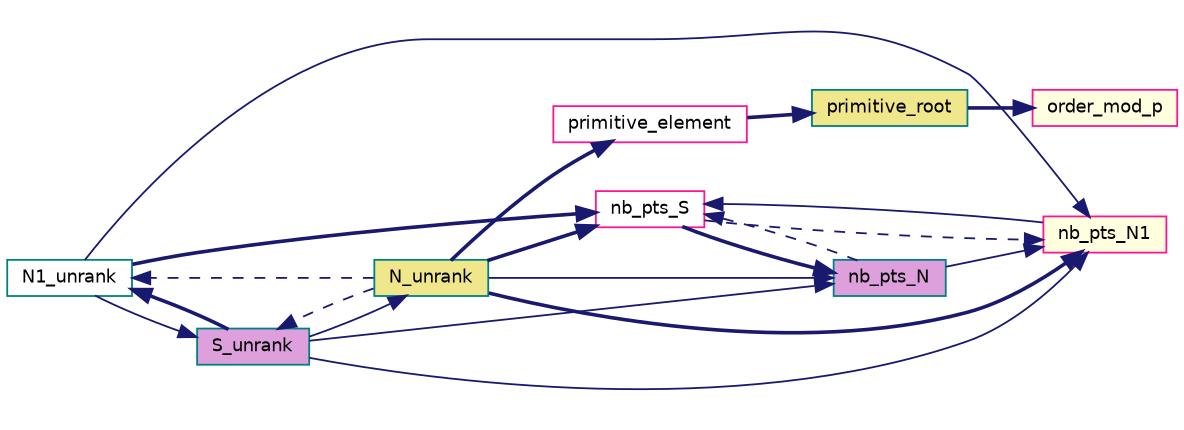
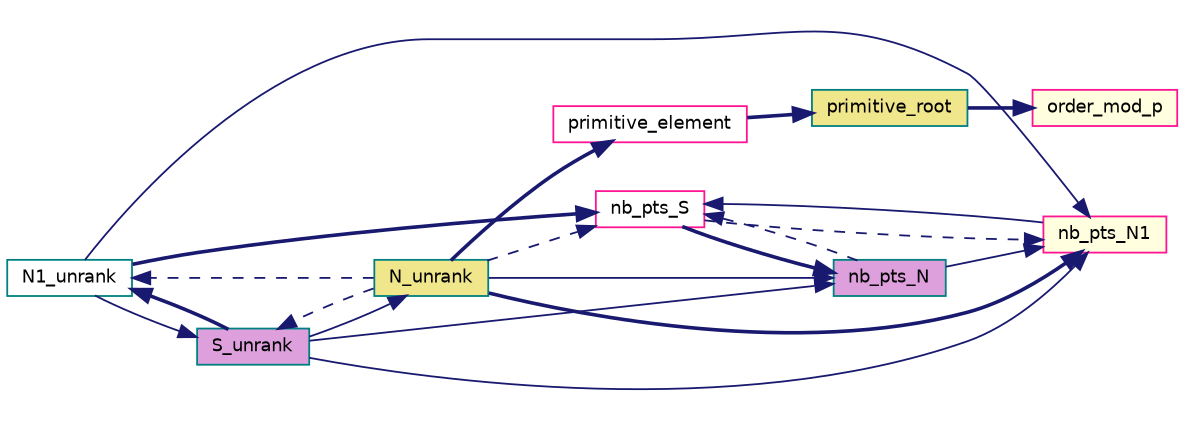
edge "N_unrank" -> "nb_pts_S": style bold -> dashed
